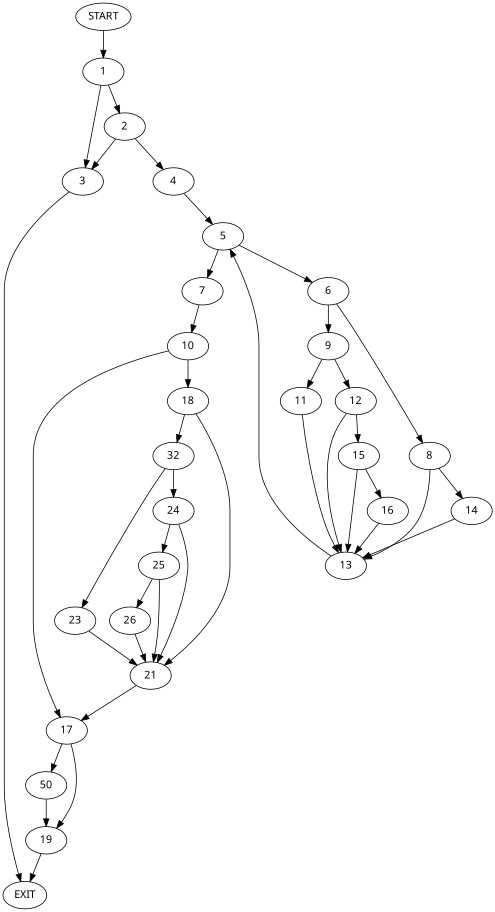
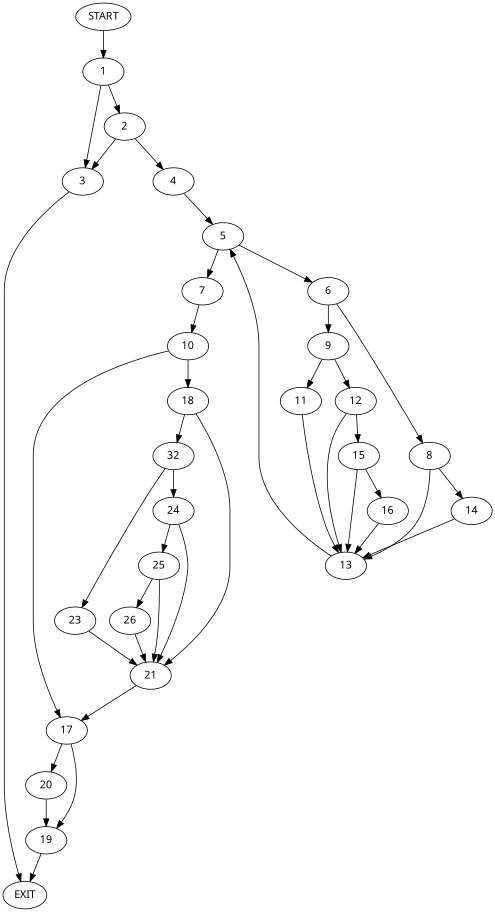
node "50": label "50" -> "20"
